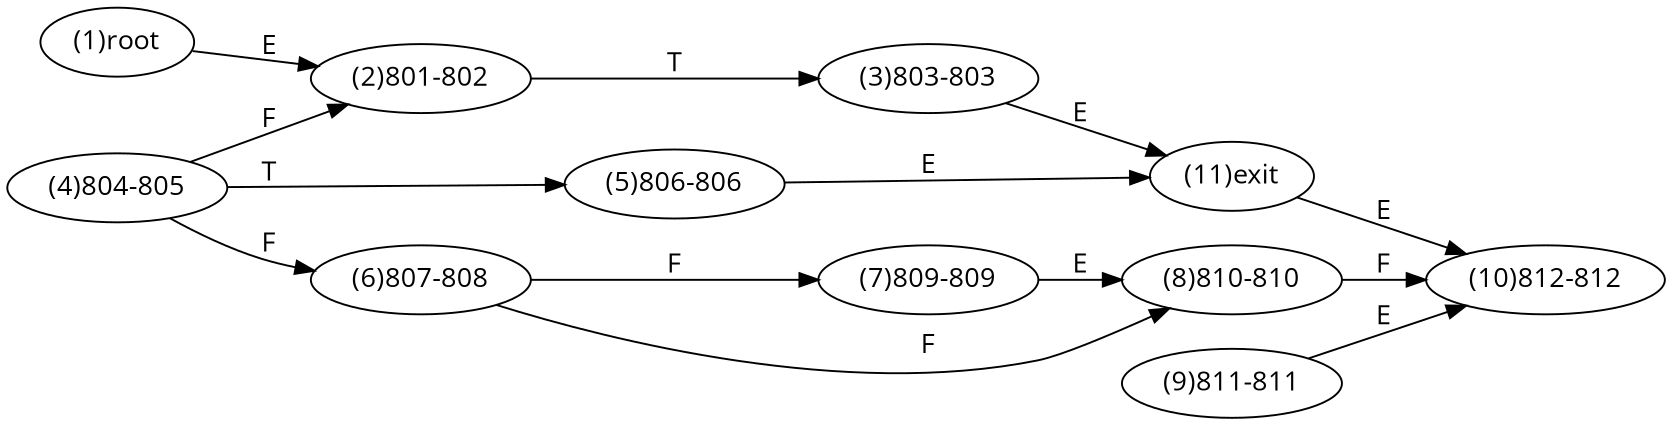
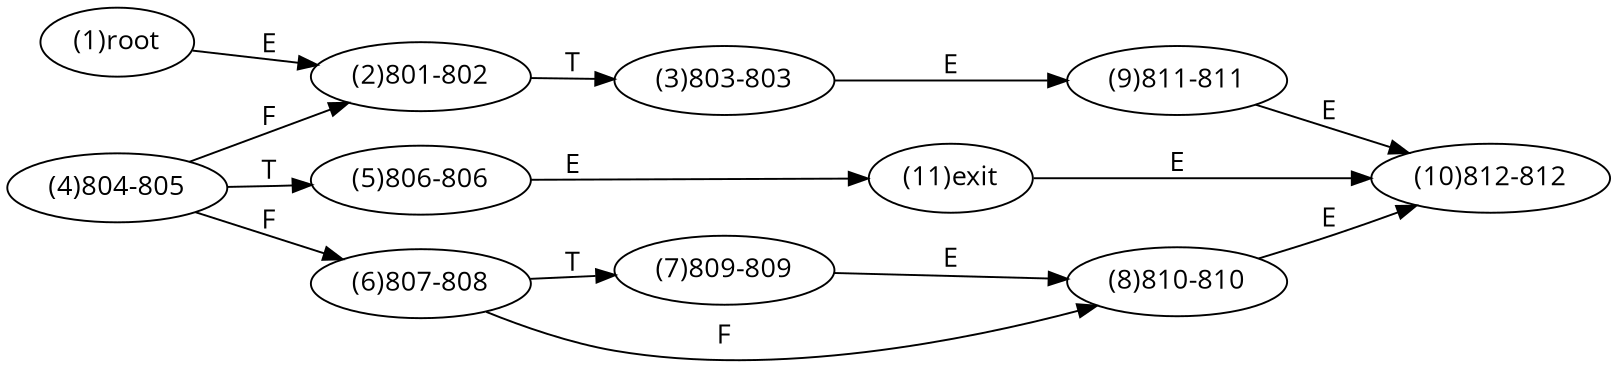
edge "(3)803-803" -> "(11)exit": now "(3)803-803" -> "(9)811-811"
edge "(6)807-808" -> "(7)809-809": label "F" -> "T"
edge "(8)810-810" -> "(10)812-812": label "F" -> "E"
